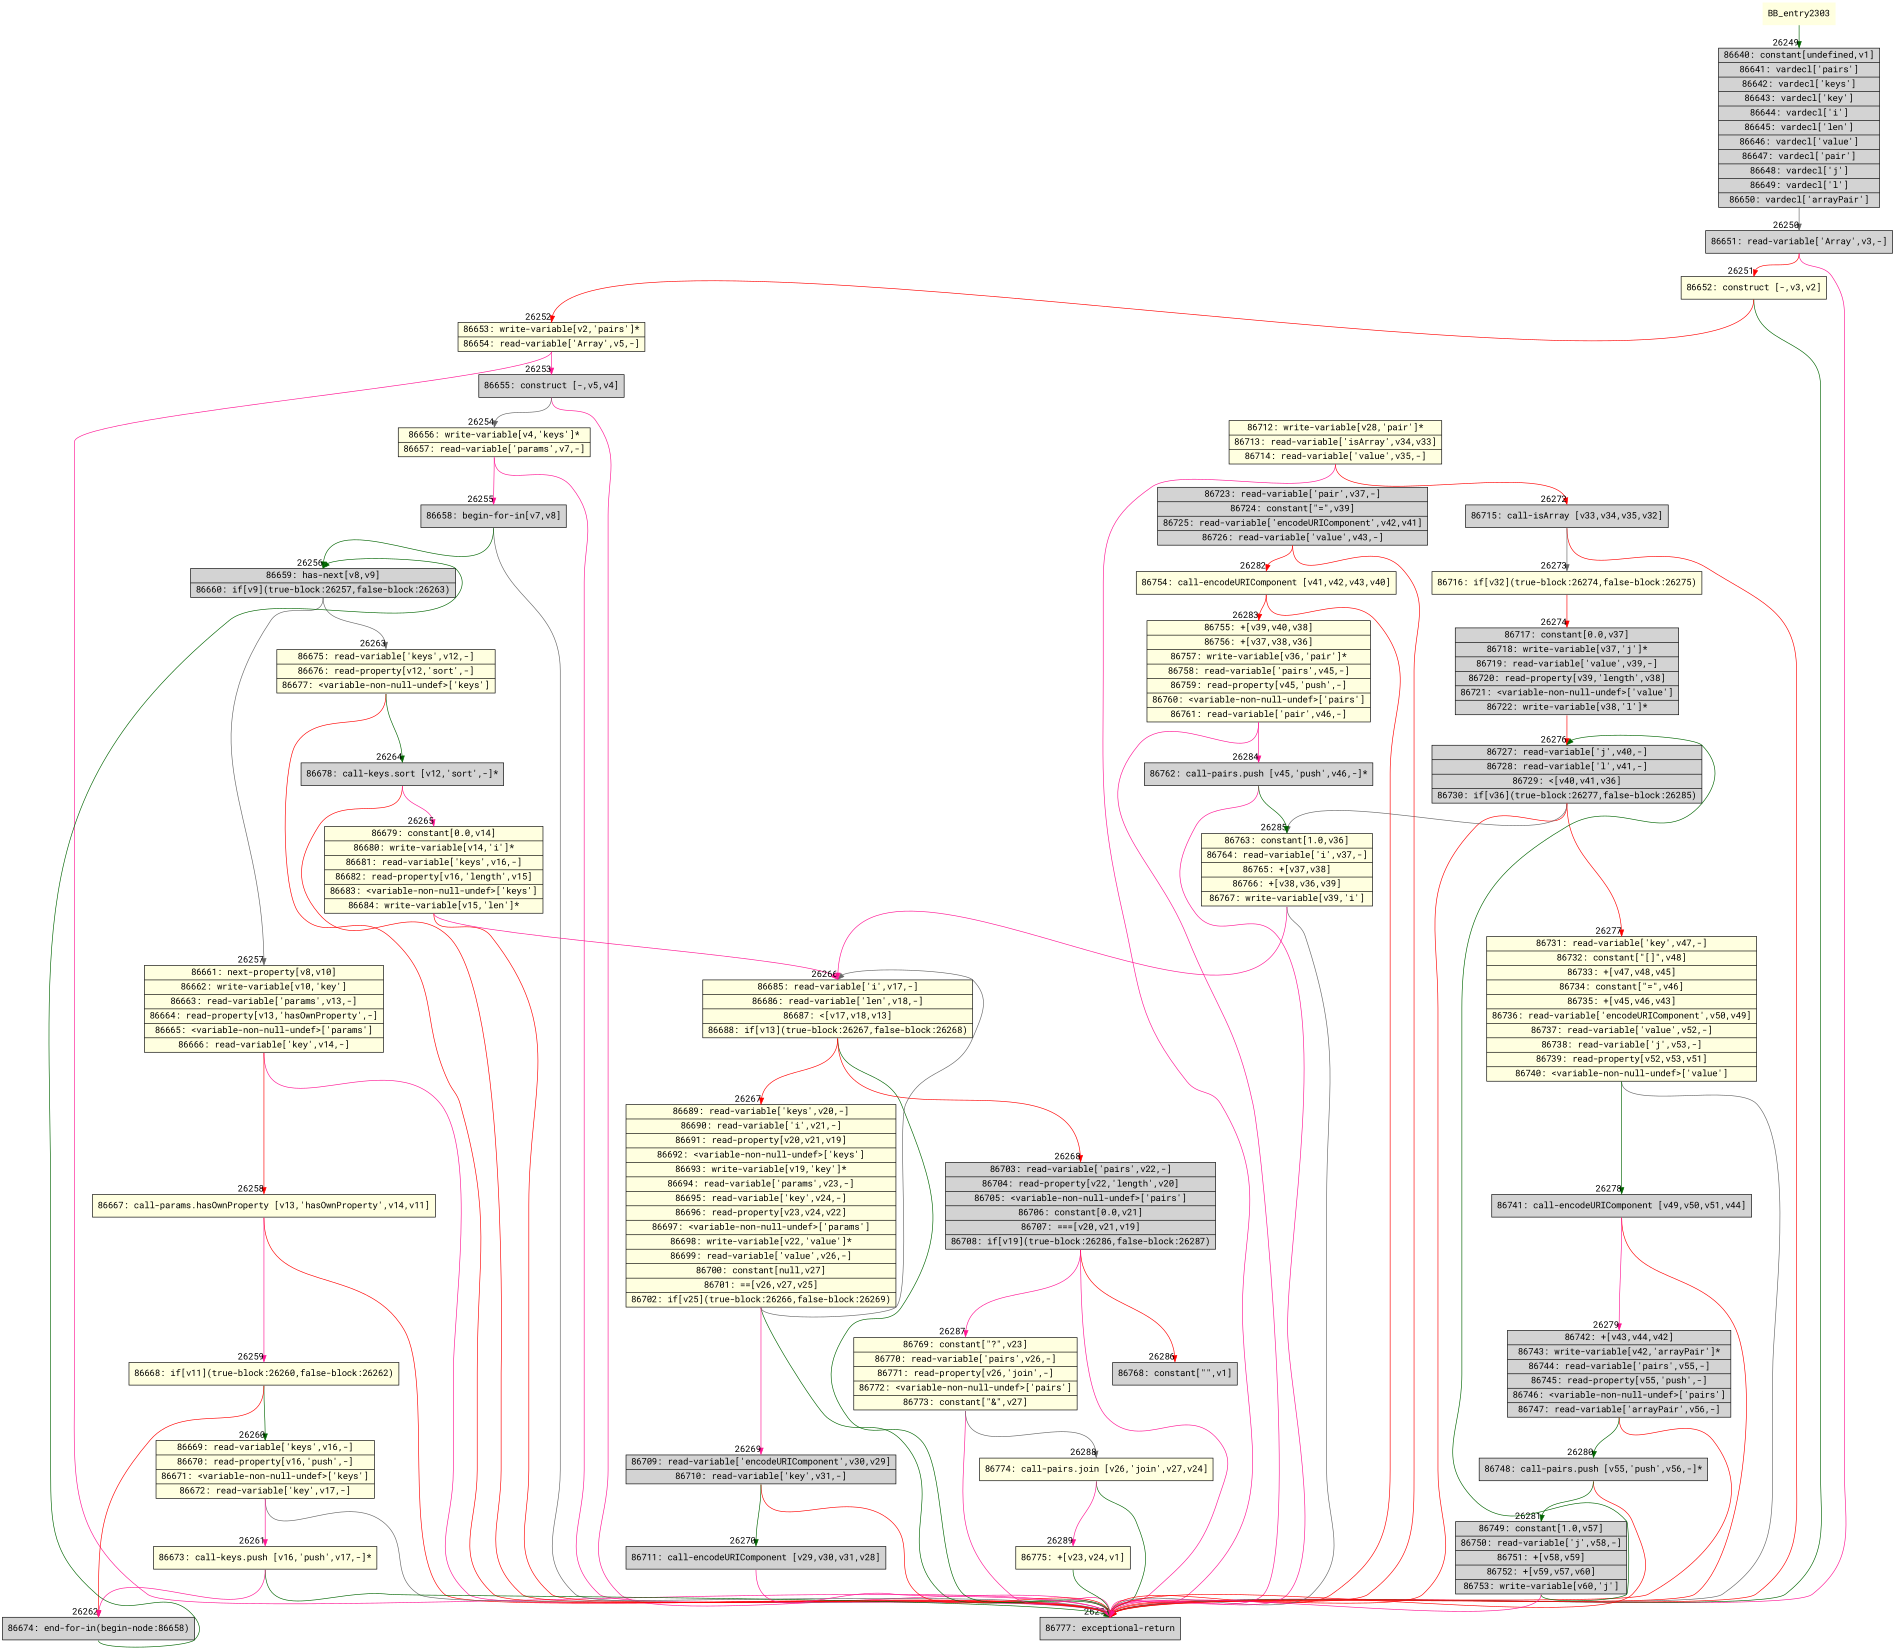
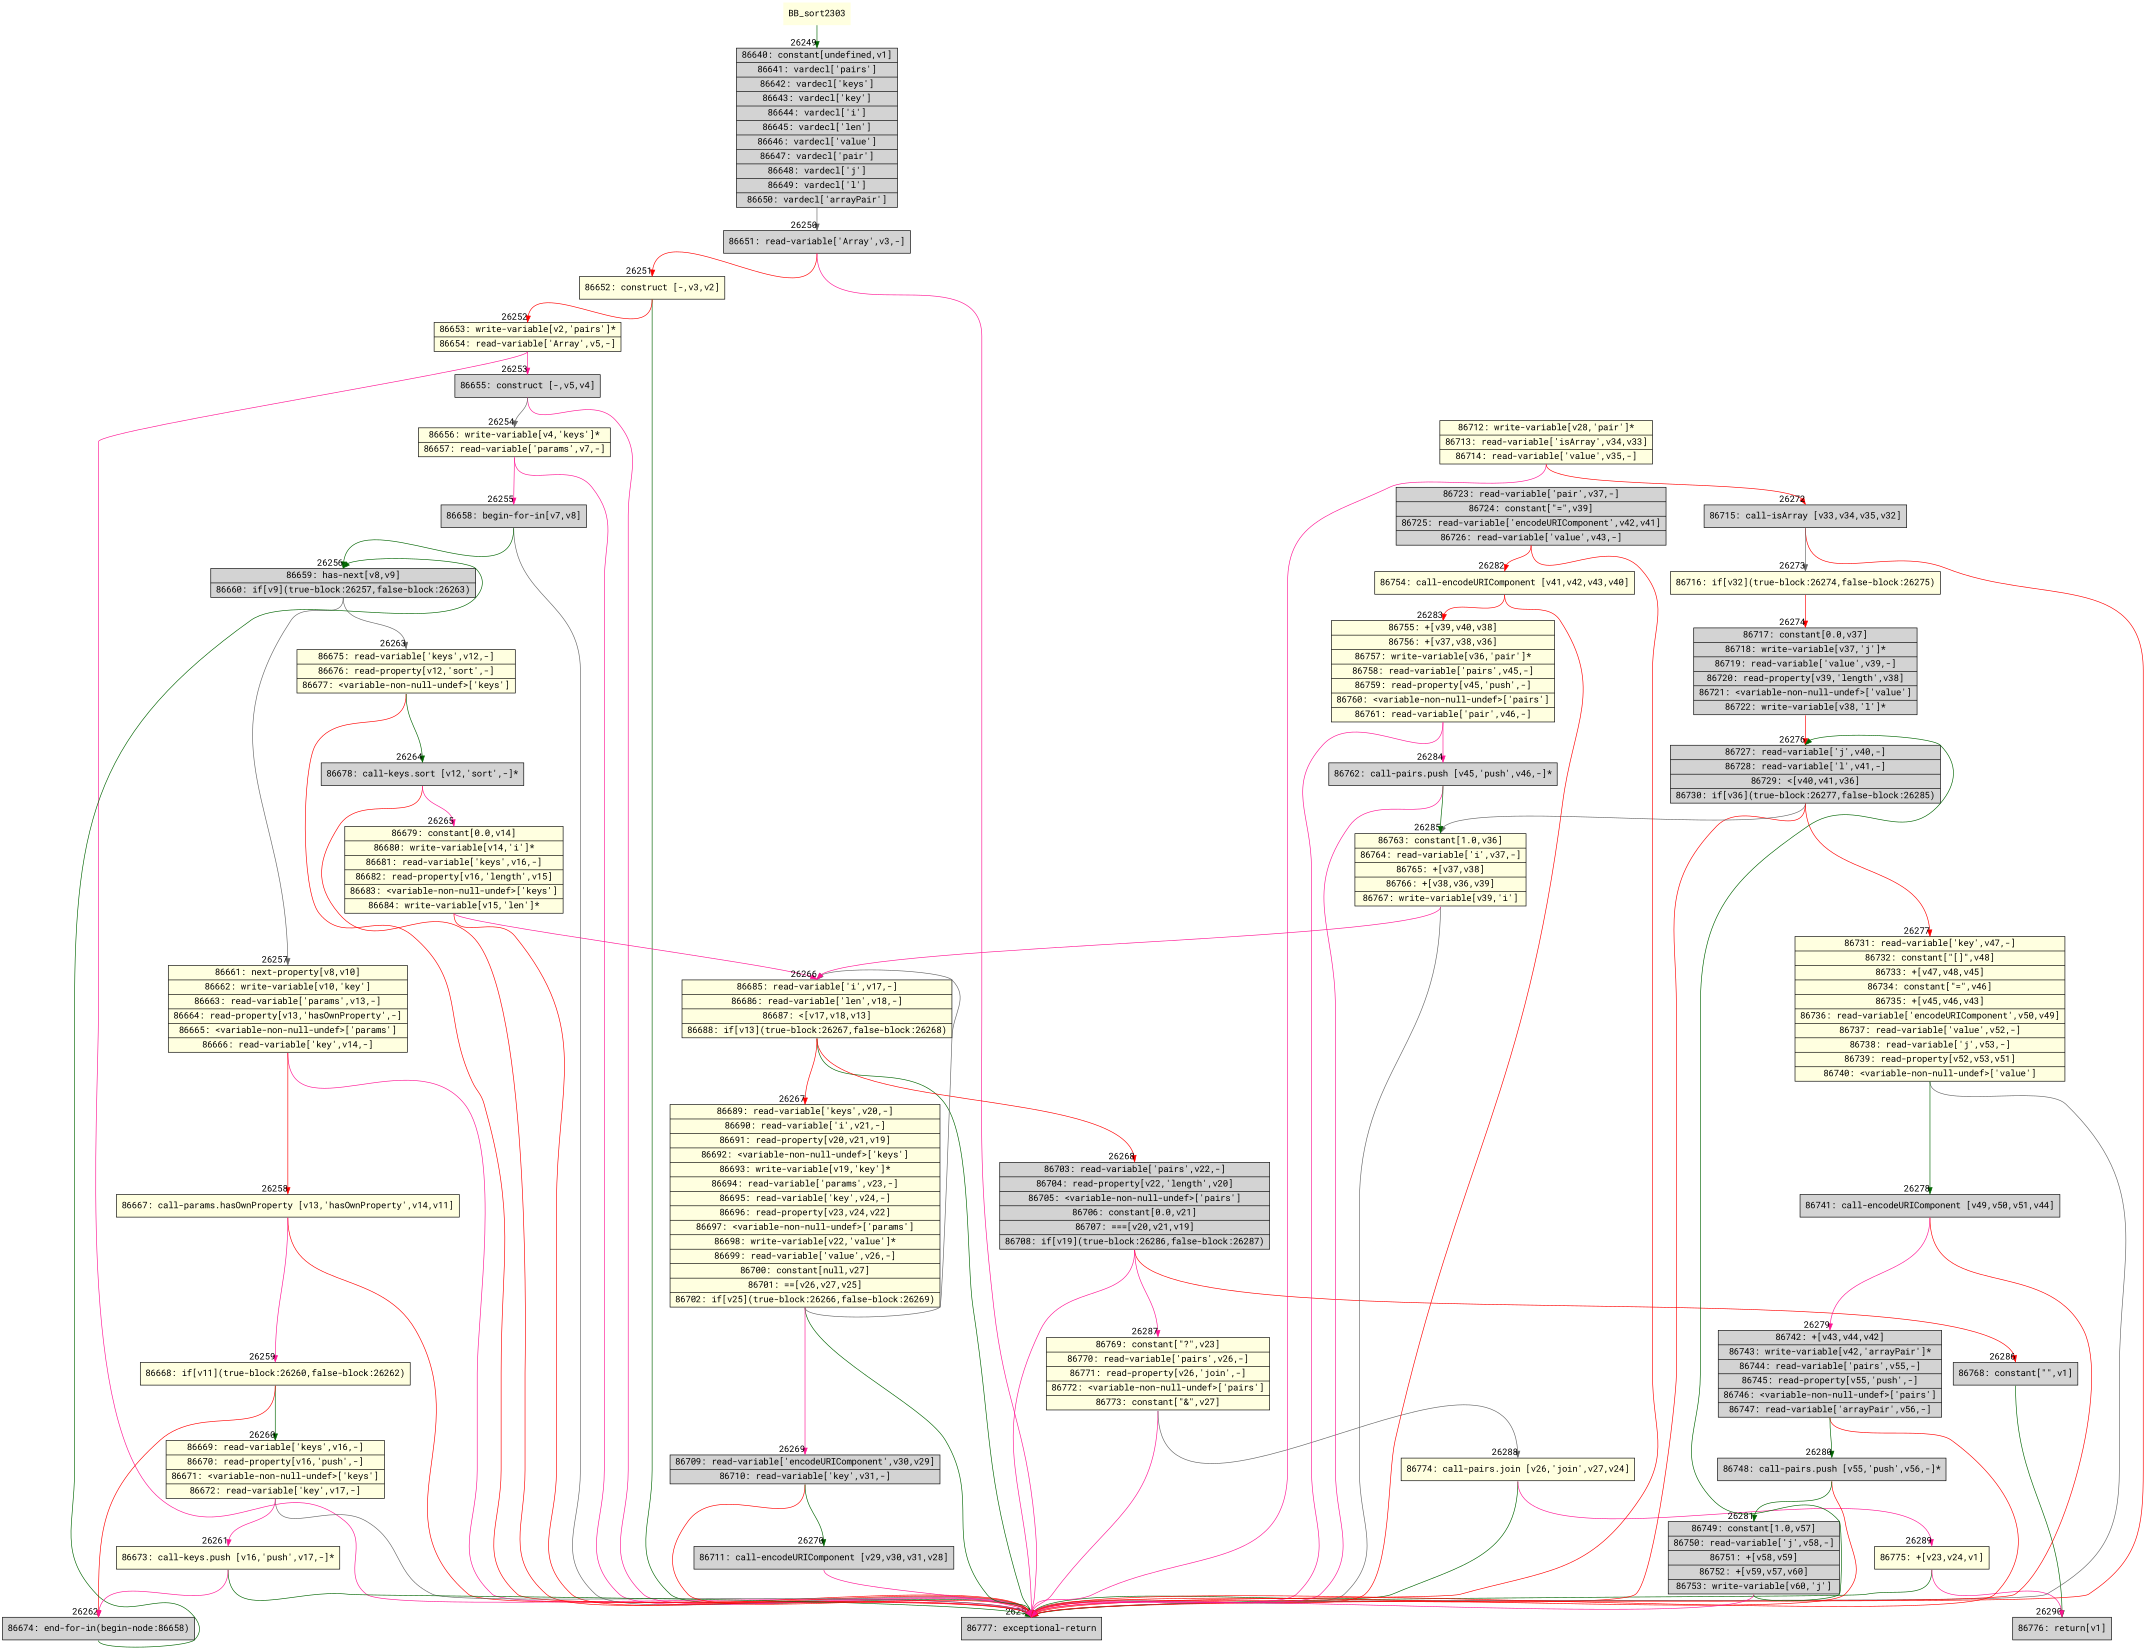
node "BB_entry2303": label "BB_entry2303" -> "BB_sort2303"
node "86776: return[v1]": added
